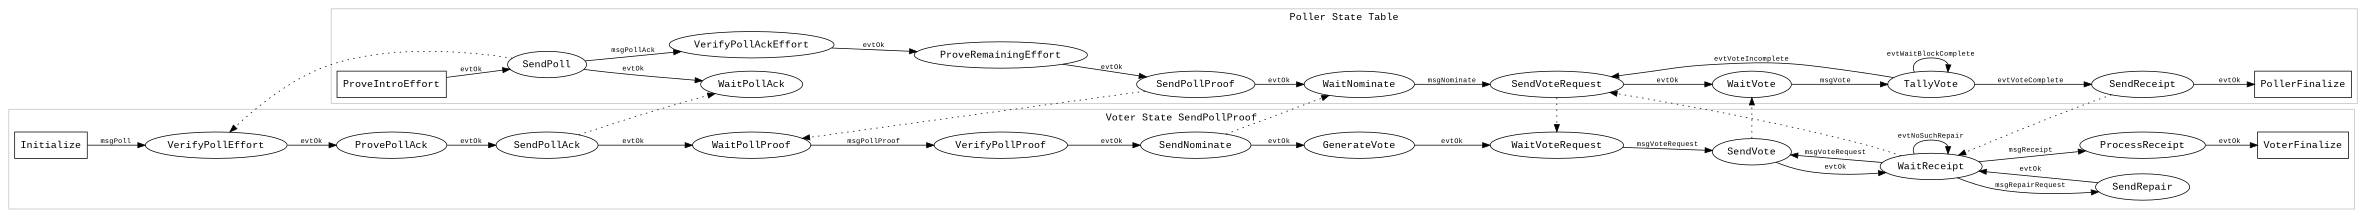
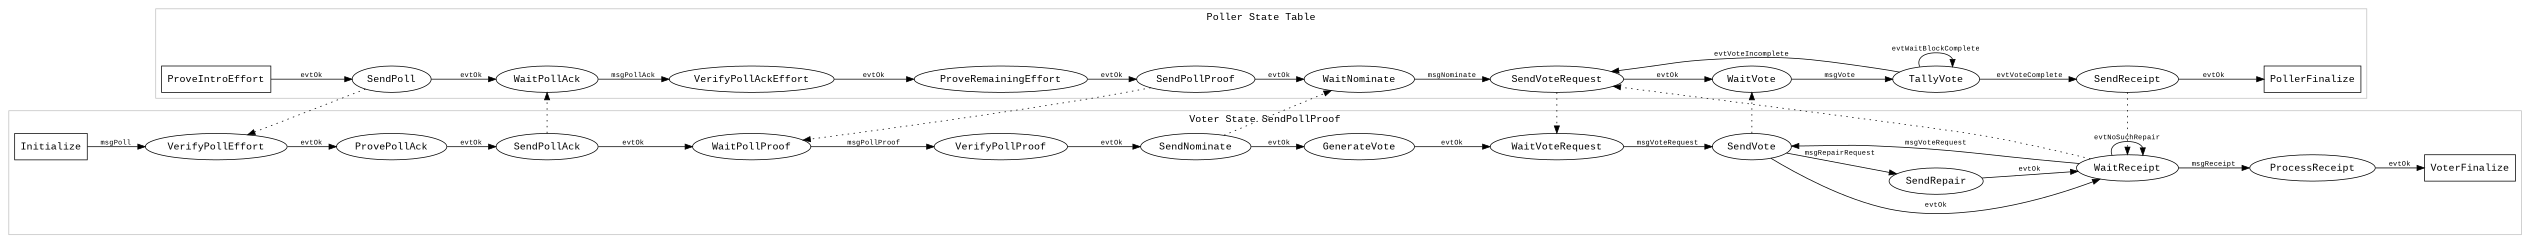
edge "SendPoll" -> "VerifyPollAckEffort": now "WaitPollAck" -> "VerifyPollAckEffort"
edge "WaitReceipt" -> "SendRepair": now "SendVote" -> "SendRepair"
